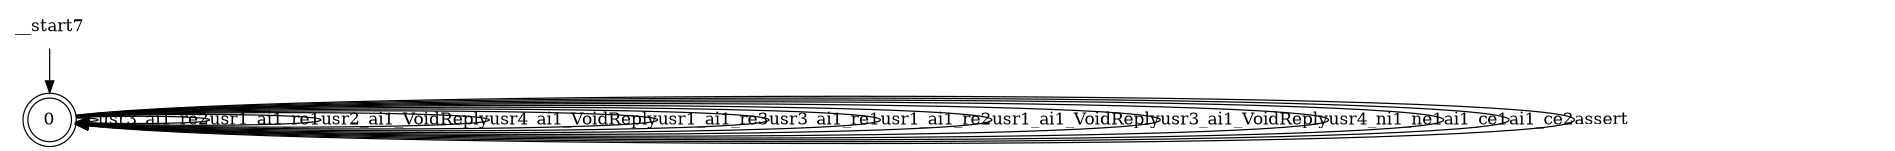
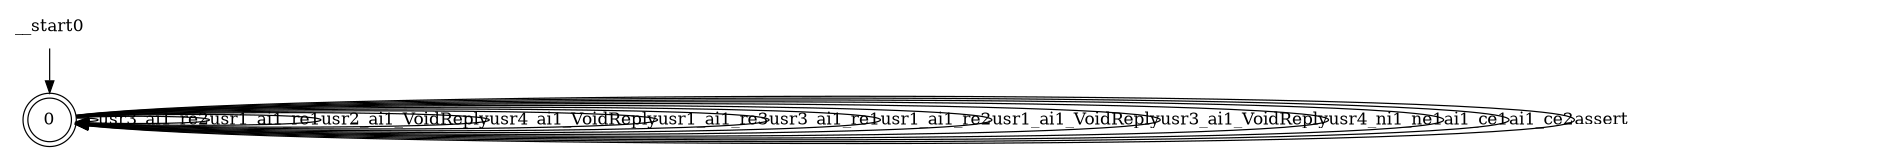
node "__start7": label "__start7" -> "__start0"
